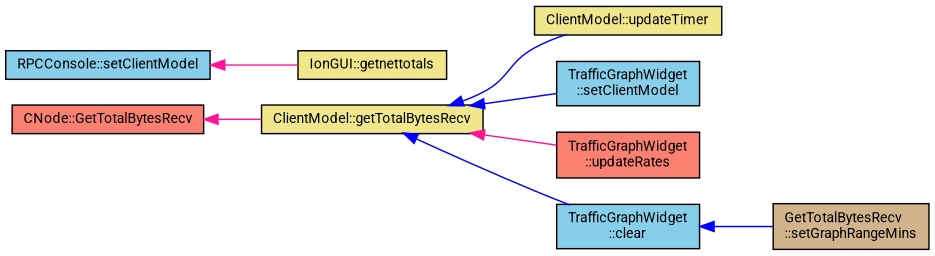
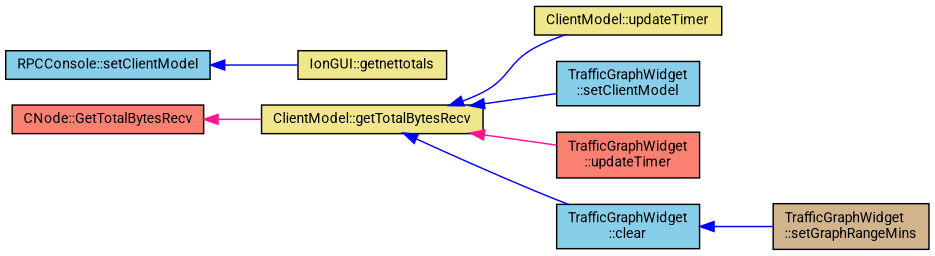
edge "IonGUI::getnettotals" -> "RPCConsole::setClientModel": color deeppink -> blue
node "TrafficGraphWidget ::updateRates": label "TrafficGraphWidget ::updateRates" -> "TrafficGraphWidget ::updateTimer"
node "GetTotalBytesRecv ::setGraphRangeMins": label "GetTotalBytesRecv ::setGraphRangeMins" -> "TrafficGraphWidget ::setGraphRangeMins"
